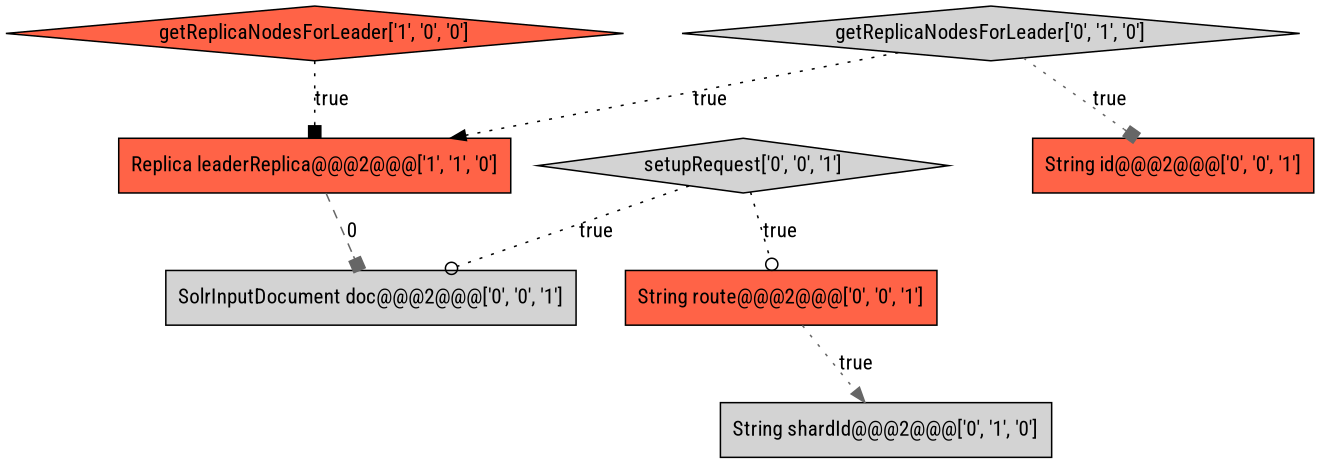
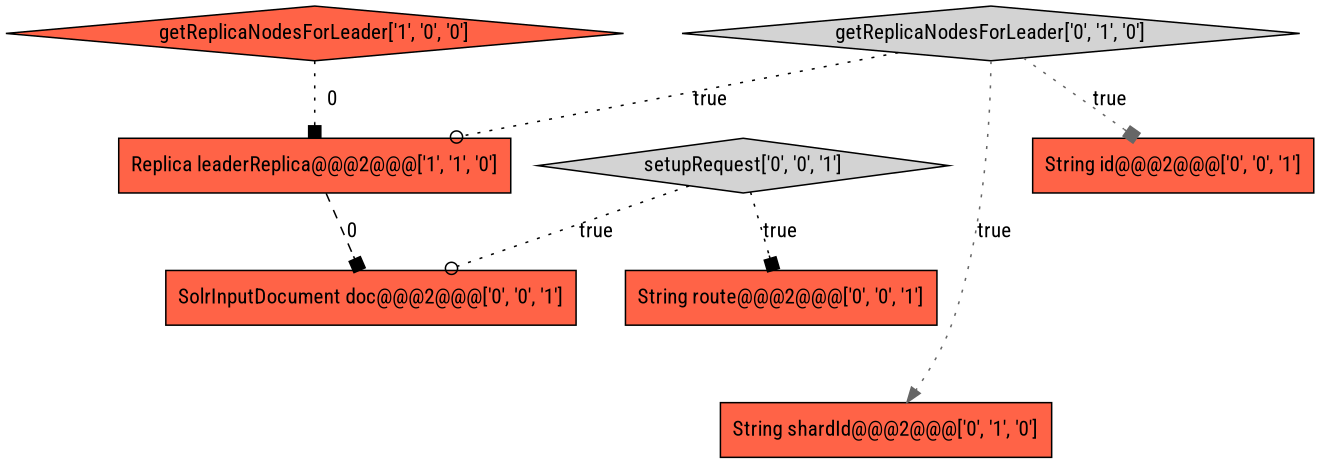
edge "getReplicaNodesForLeader['0', '1', '0']" -> "Replica leaderReplica@@@2@@@['1', '1', '0']": arrowhead normal -> odot
edge "getReplicaNodesForLeader['1', '0', '0']" -> "Replica leaderReplica@@@2@@@['1', '1', '0']": label "true" -> "0"
edge "Replica leaderReplica@@@2@@@['1', '1', '0']" -> "SolrInputDocument doc@@@2@@@['0', '0', '1']": color gray40 -> black
edge "setupRequest['0', '0', '1']" -> "String route@@@2@@@['0', '0', '1']": arrowhead odot -> box
node "SolrInputDocument doc@@@2@@@['0', '0', '1']": fillcolor lightgray -> tomato
edge "String route@@@2@@@['0', '0', '1']" -> "String shardId@@@2@@@['0', '1', '0']": now "getReplicaNodesForLeader['0', '1', '0']" -> "String shardId@@@2@@@['0', '1', '0']"
node "String shardId@@@2@@@['0', '1', '0']": fillcolor lightgray -> tomato
